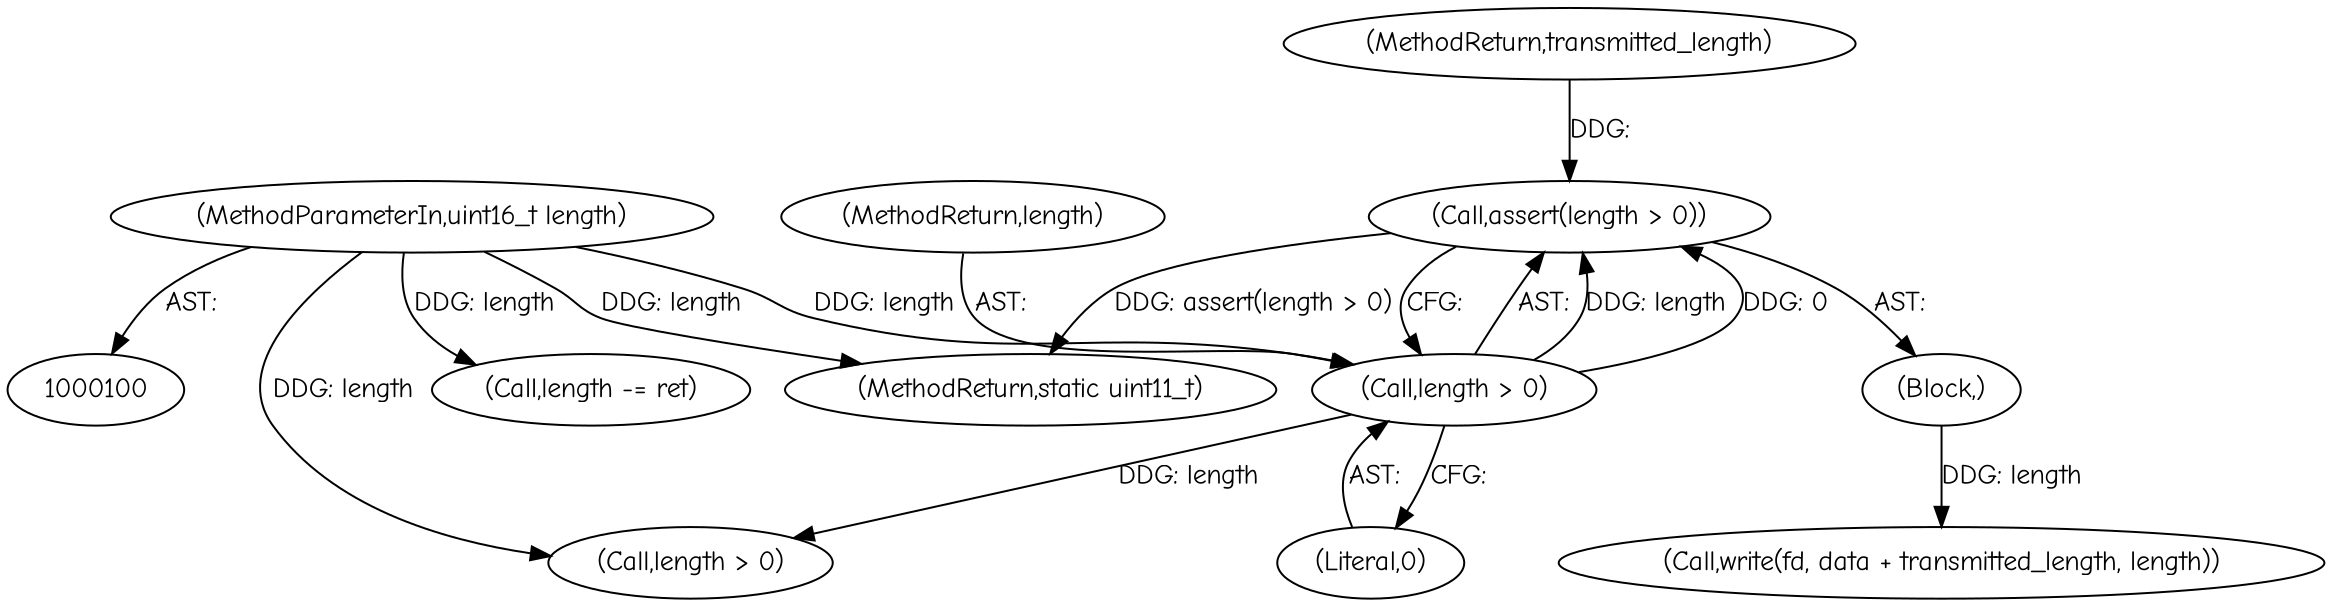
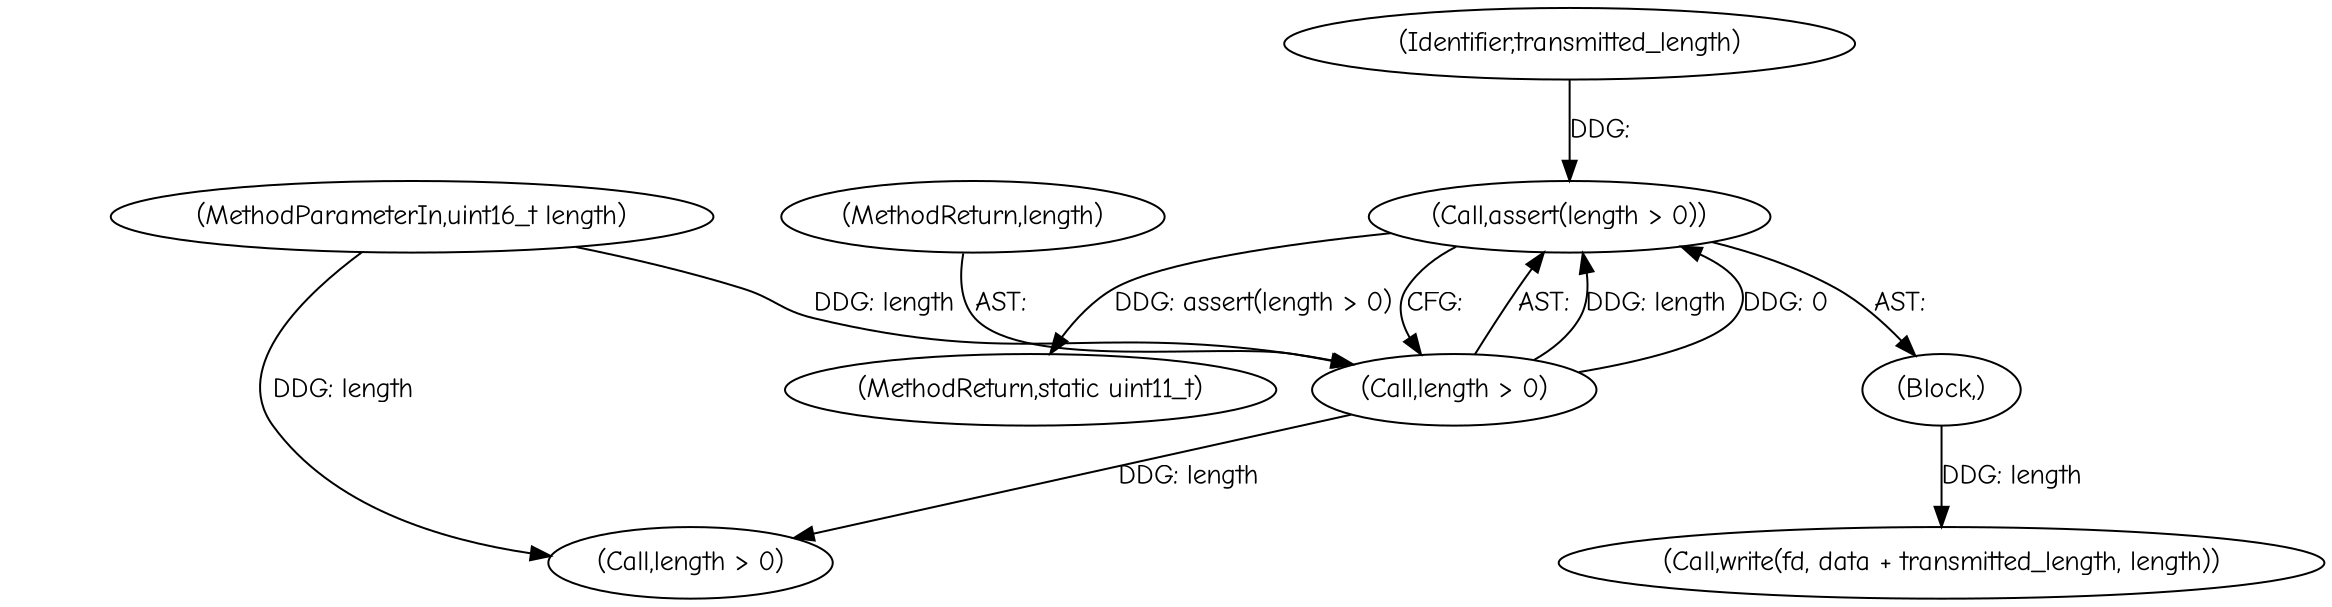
node "(MethodReturn,transmitted_length)": label "(MethodReturn,transmitted_length)" -> "(Identifier,transmitted_length)"
edge "(MethodParameterIn,uint16_t length)" -> "(MethodReturn,static uint11_t)": removed, label "DDG: length"
node "1000100": removed
node "(Call,length -= ret)": removed
node "(Literal,0)": removed
